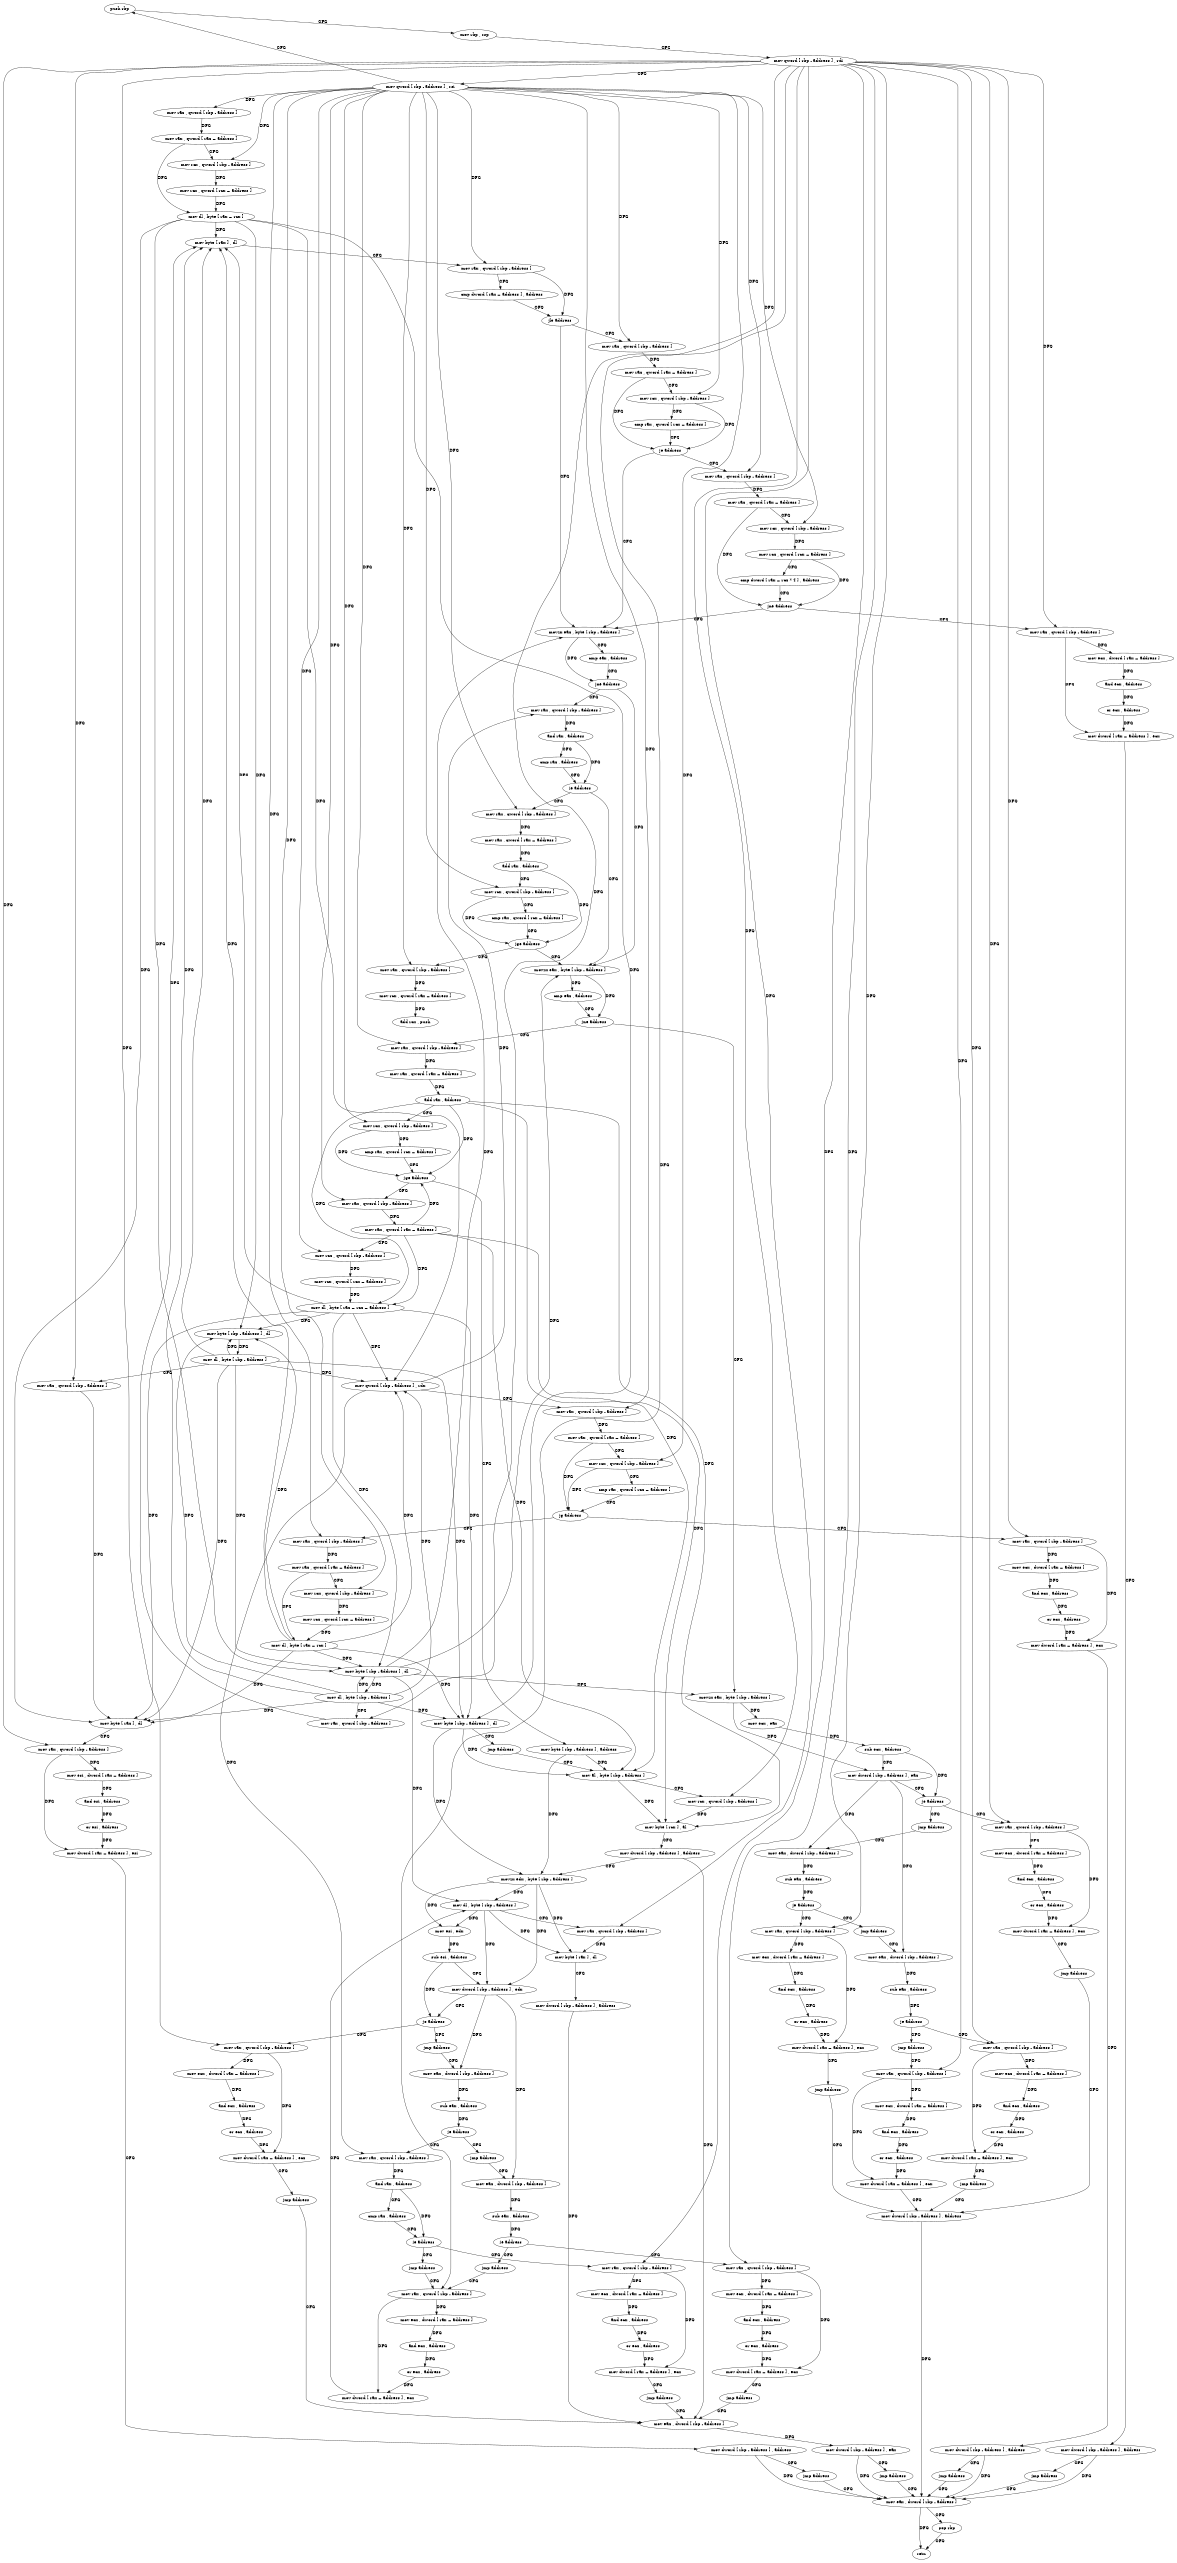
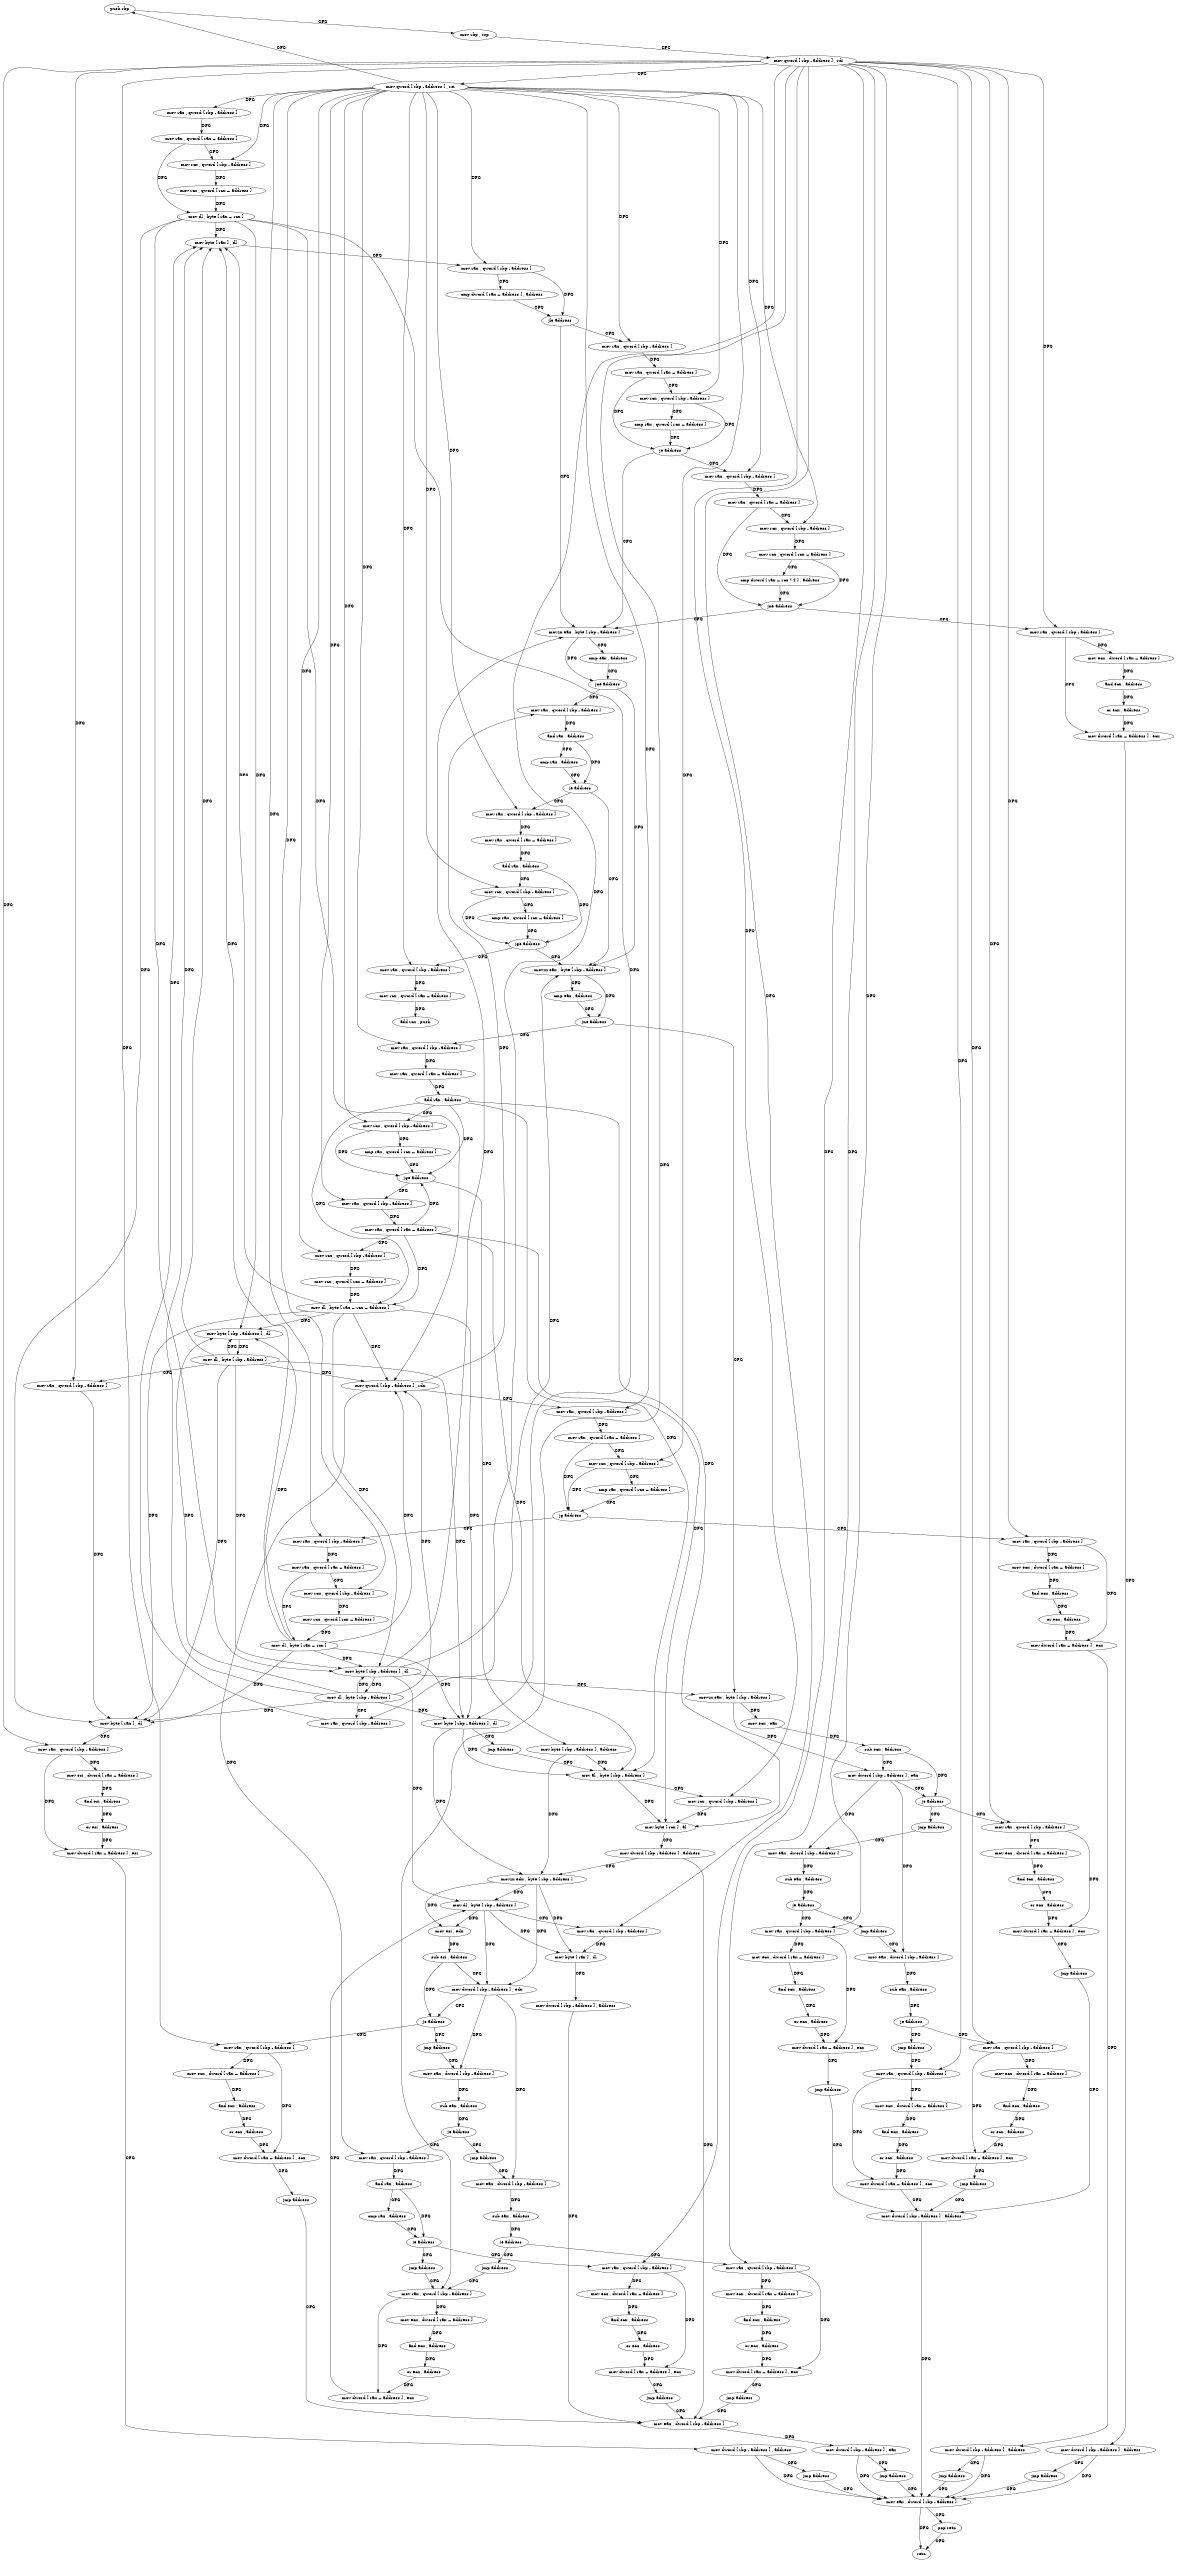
edge "mov esi , dword [ rax + address ]" -> "and esi , address": label "CFG" -> "DFG"
node "pop rbp": label "pop rbp" -> "pop retn"
